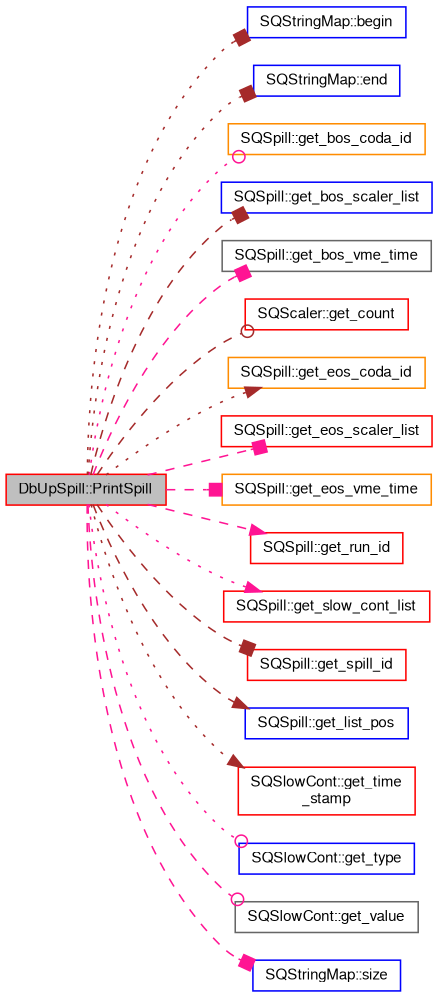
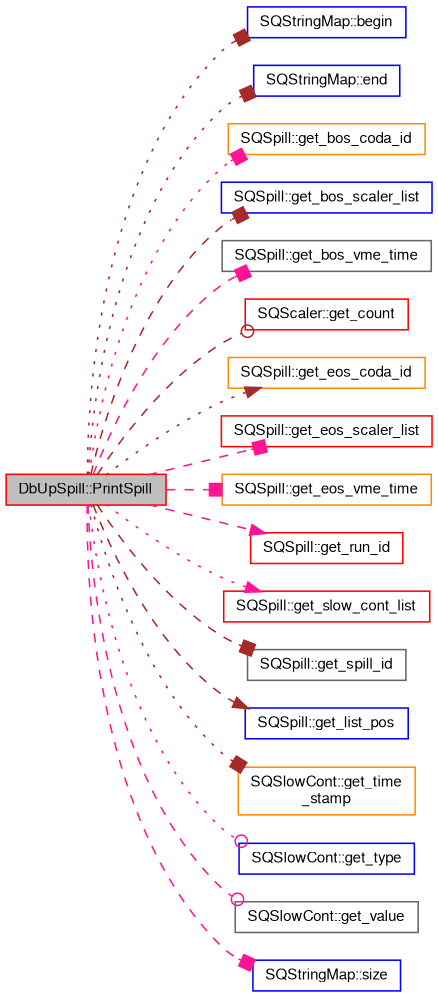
edge "DbUpSpill::PrintSpill" -> "SQSpill::get_bos_coda_id": arrowhead odot -> box
edge "DbUpSpill::PrintSpill" -> "SQSlowCont::get_time _stamp": arrowhead normal -> box
node "SQSpill::get_spill_id": color red -> gray40
node "SQSlowCont::get_time _stamp": color red -> darkorange
